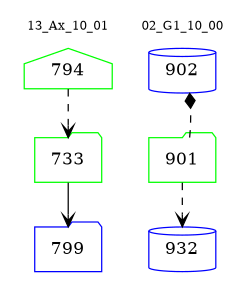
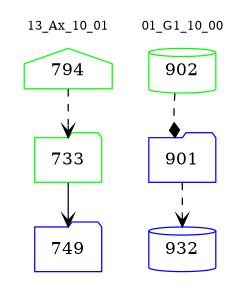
cluster "02_G1_10_00": label "02_G1_10_00" -> "01_G1_10_00"
node "902": color blue -> green
edge "901" -> "902": reversed
node "901": color green -> blue
node "799": label "799" -> "749"
